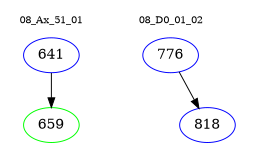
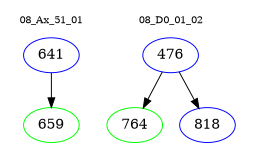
node "776": label "776" -> "476"
node "764": added
